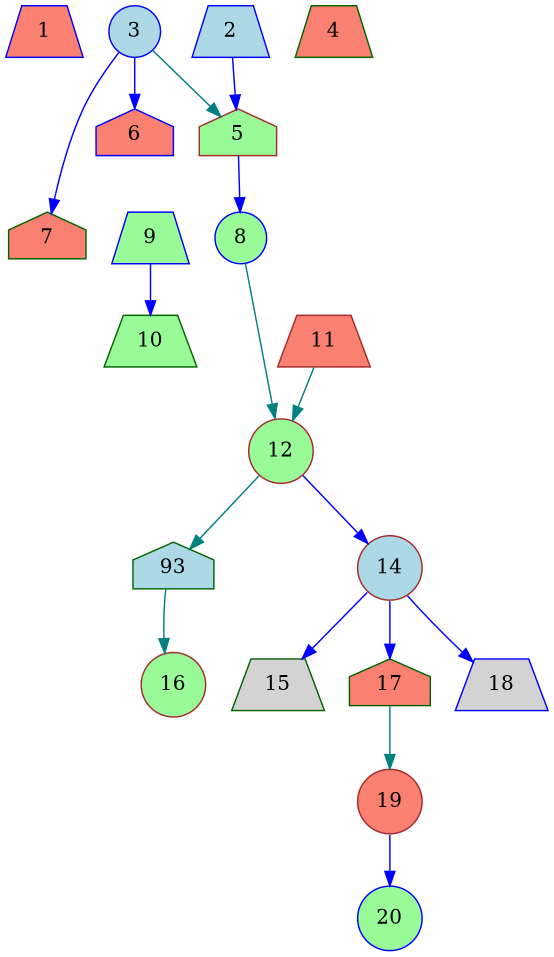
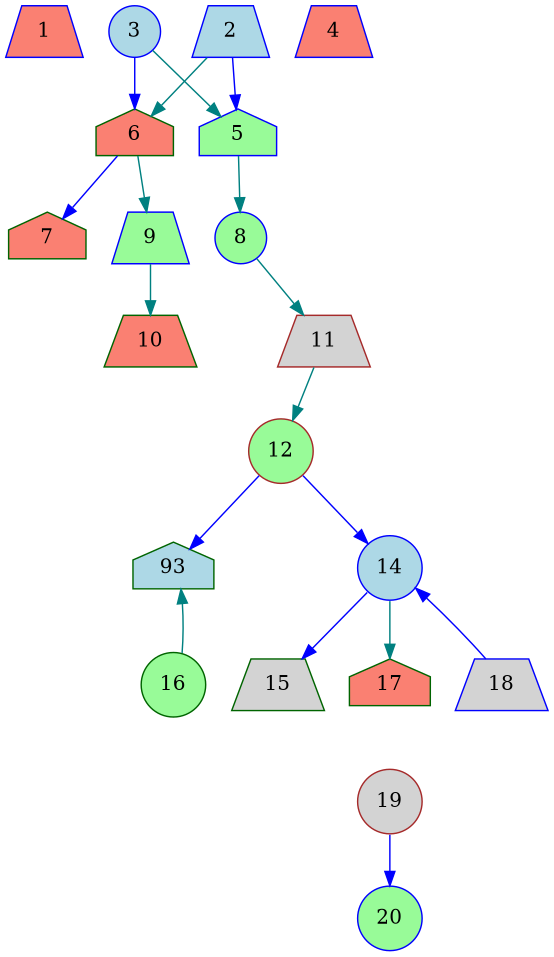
node "4": color darkgreen -> blue
edge "2" -> "6": added
edge "3" -> "7": now "6" -> "7"
node "6": color blue -> darkgreen
node "5": color brown -> blue
edge "6" -> "9": added
edge "5" -> "8": color blue -> teal
edge "9" -> "10": color blue -> teal
edge "8" -> "12": now "8" -> "11"
node "10": fillcolor palegreen -> salmon
node "11": fillcolor salmon -> lightgrey
edge "12" -> "93": color teal -> blue
node "14": color brown -> blue
edge "93" -> "16": reversed
edge "14" -> "17": color blue -> teal
edge "14" -> "18": reversed
node "16": color brown -> darkgreen
edge "17" -> "19": removed
node "19": fillcolor salmon -> lightgrey
